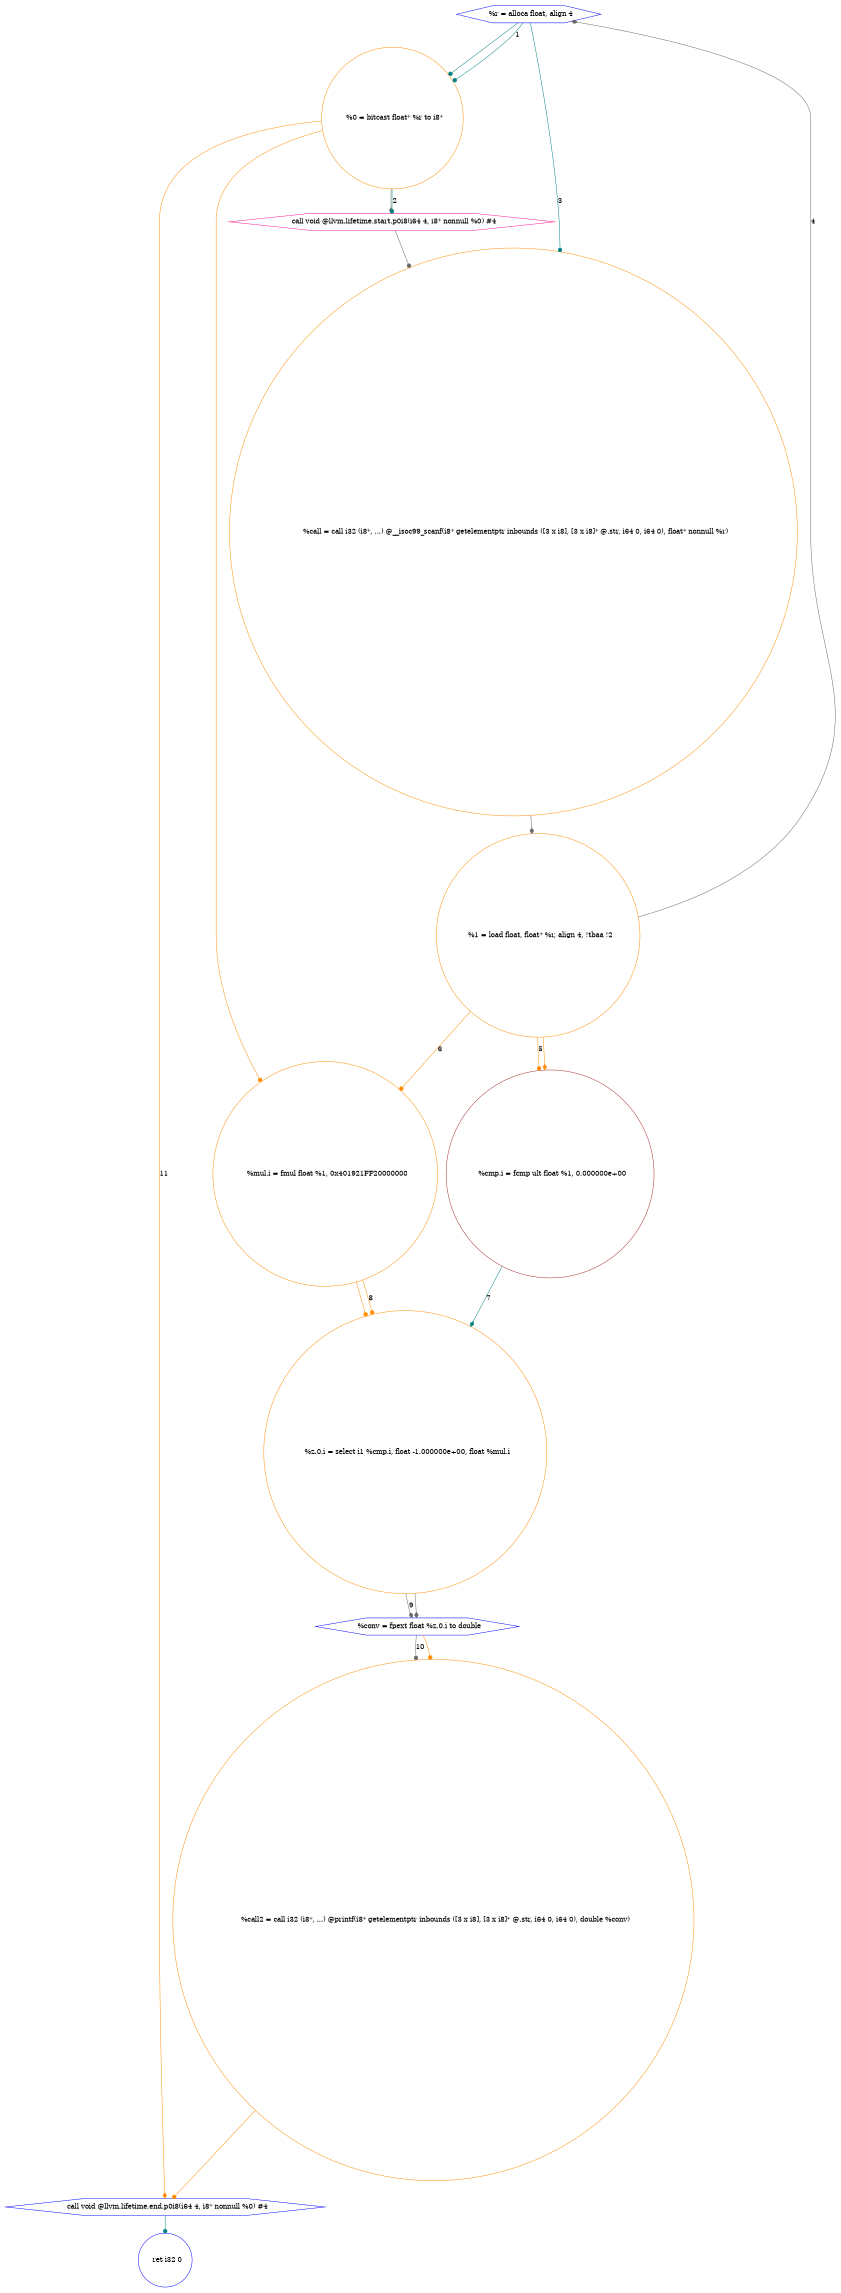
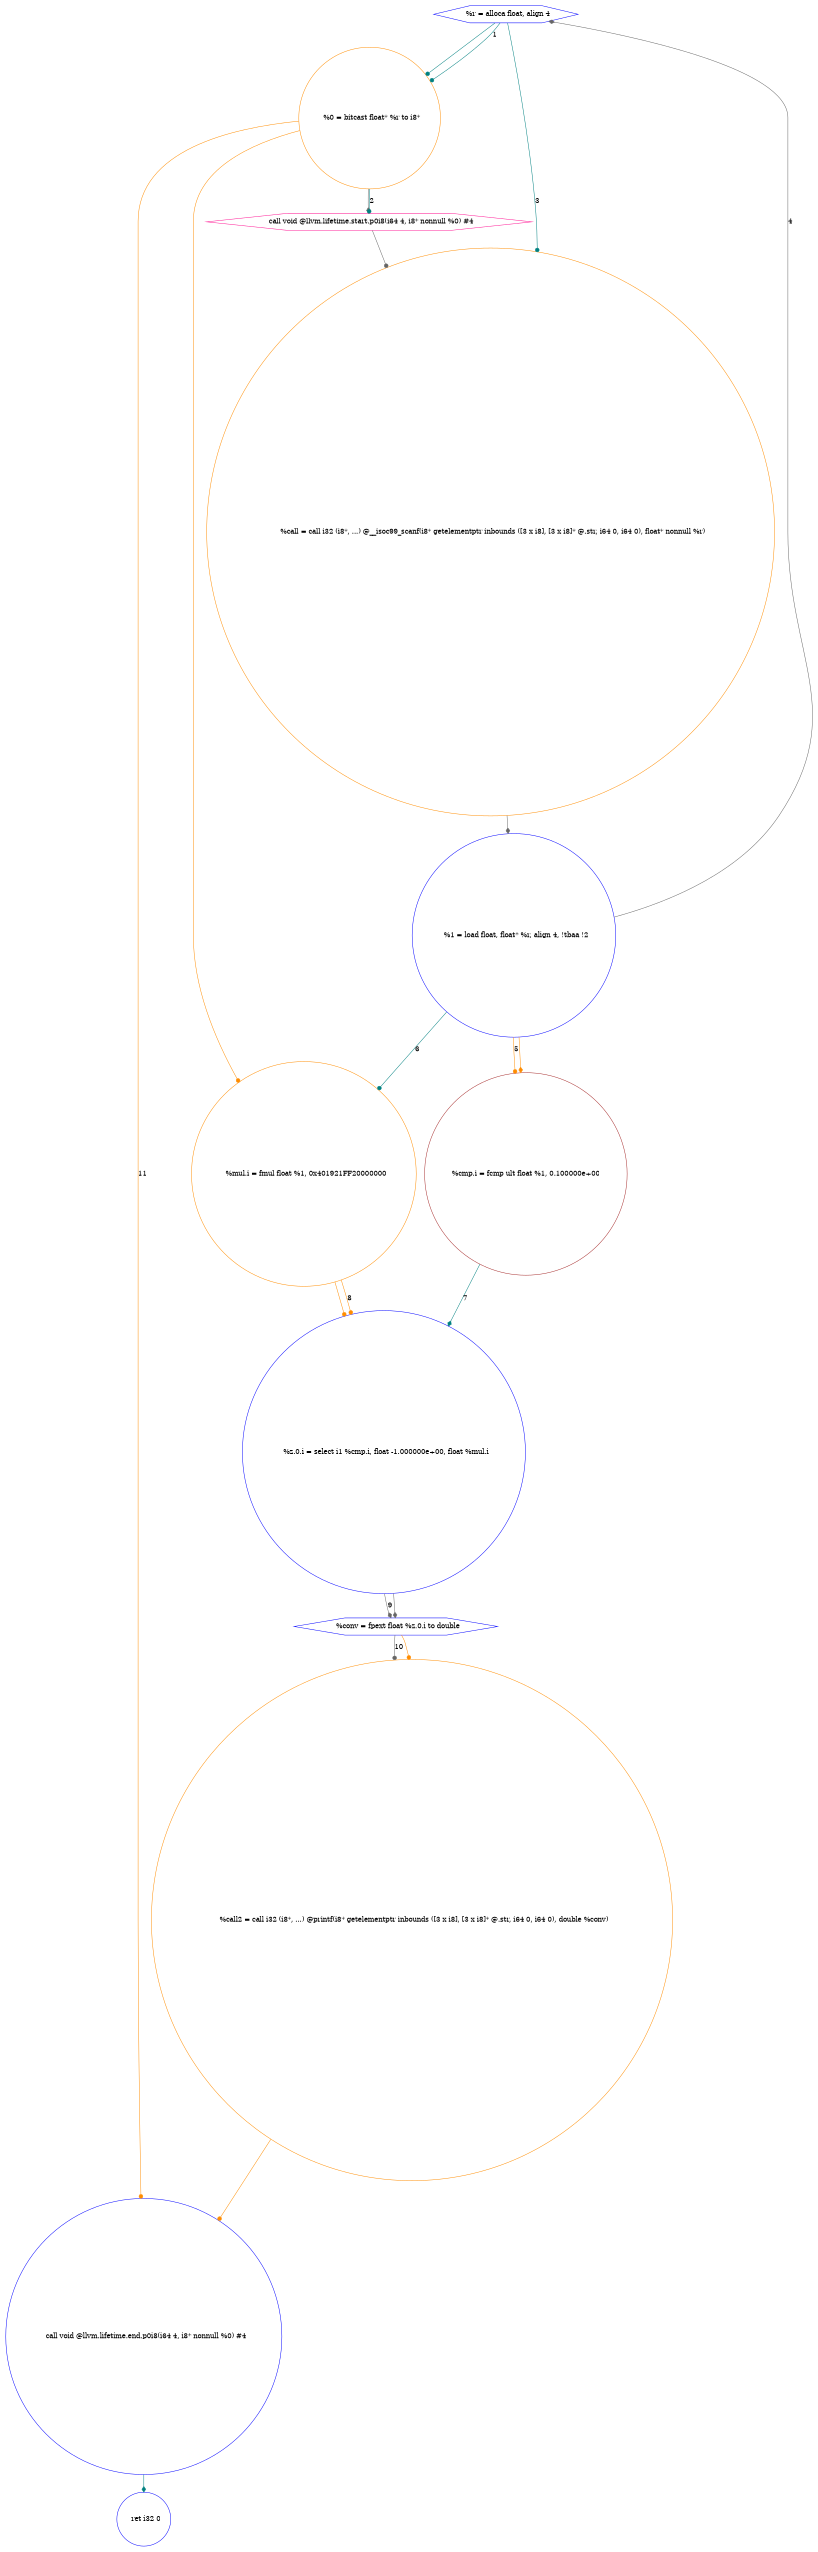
node "%1 = load float, float* %r, align 4, !tbaa !2": color darkorange -> blue
edge "%1 = load float, float* %r, align 4, !tbaa !2" -> "%mul.i = fmul float %1, 0x401921FF20000000": color darkorange -> teal
edge "%0 = bitcast float* %r to i8*" -> "call void @llvm.lifetime.end.p0i8(i64 4, i8* nonnull %0) #4": arrowhead diamond -> dot
node "%cmp.i = fcmp ult float %1, 0.000000e+00": label "%cmp.i = fcmp ult float %1, 0.000000e+00" -> "%cmp.i = fcmp ult float %1, 0.100000e+00"
node "%z.0.i = select i1 %cmp.i, float -1.000000e+00, float %mul.i": color darkorange -> blue
node "call void @llvm.lifetime.end.p0i8(i64 4, i8* nonnull %0) #4": shape hexagon -> circle
edge "call void @llvm.lifetime.end.p0i8(i64 4, i8* nonnull %0) #4" -> "ret i32 0": arrowhead dot -> diamond
